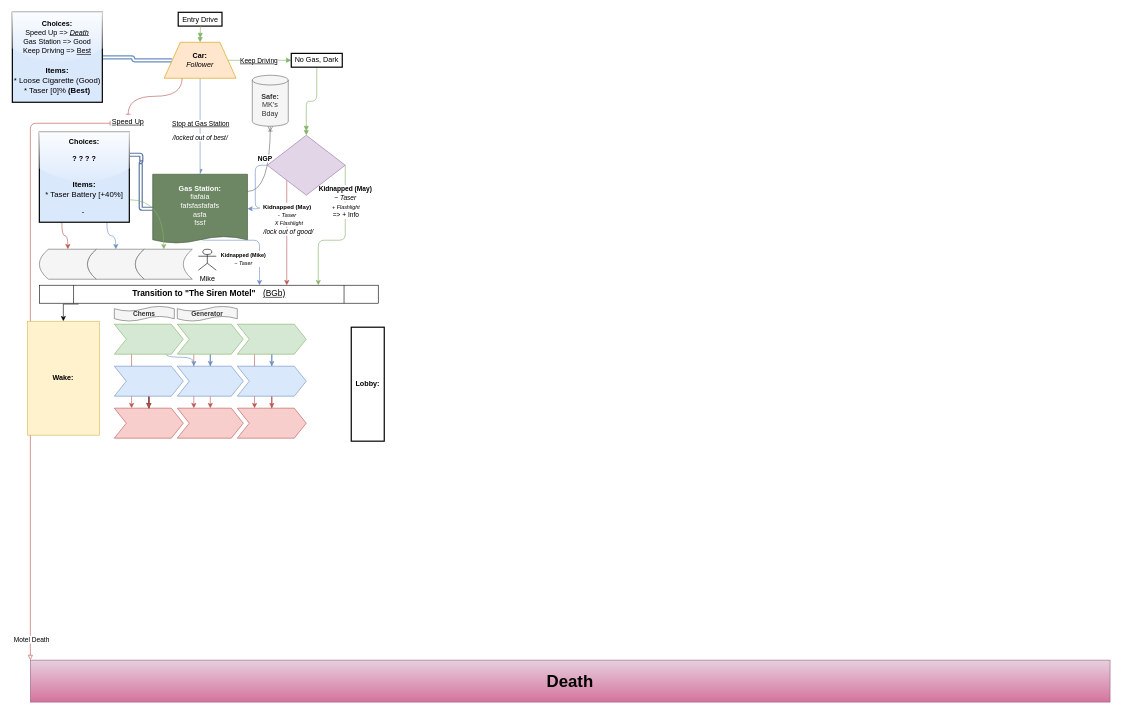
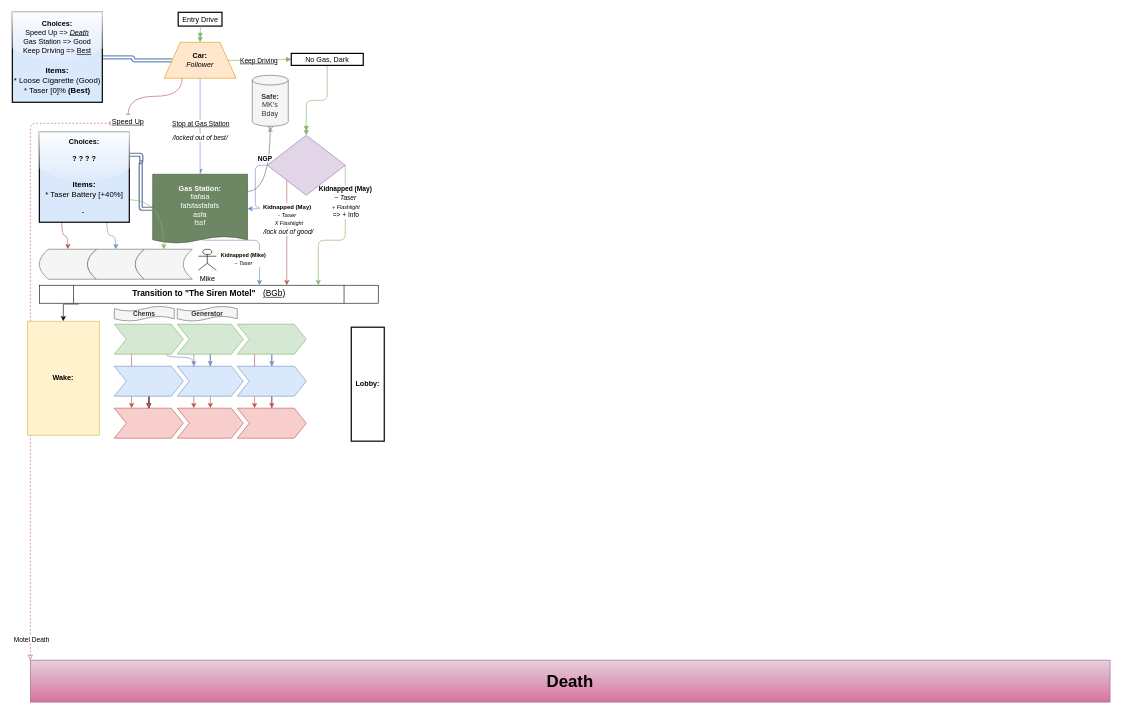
node "No Gas, Dark": size 51x14 -> 72x12
edge "Speed Up" -- "Death": style solid -> dashed
